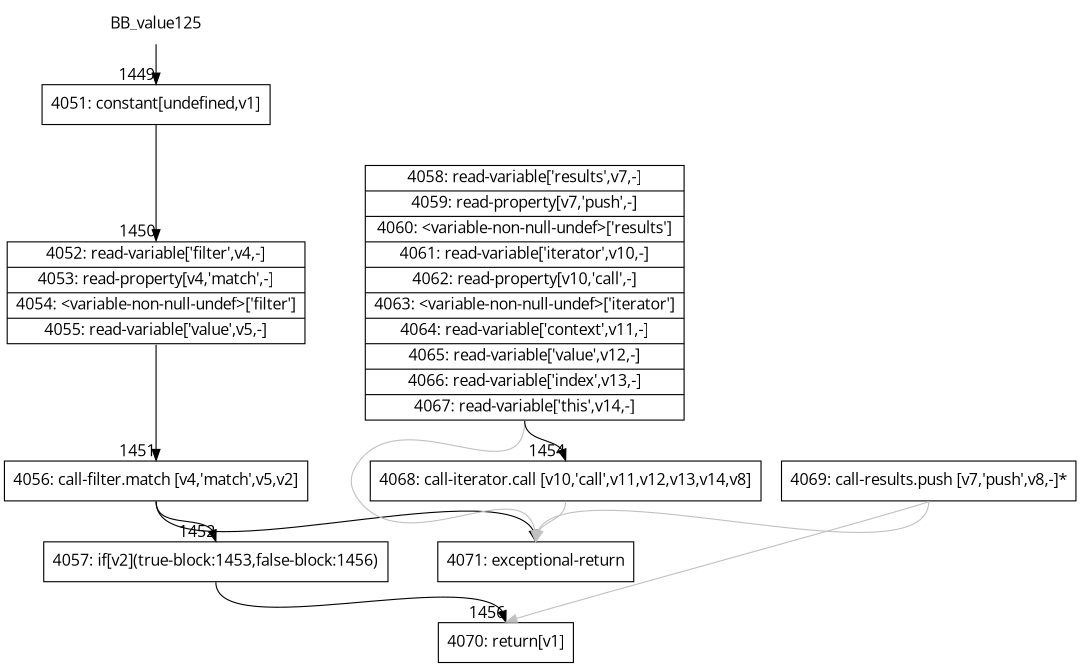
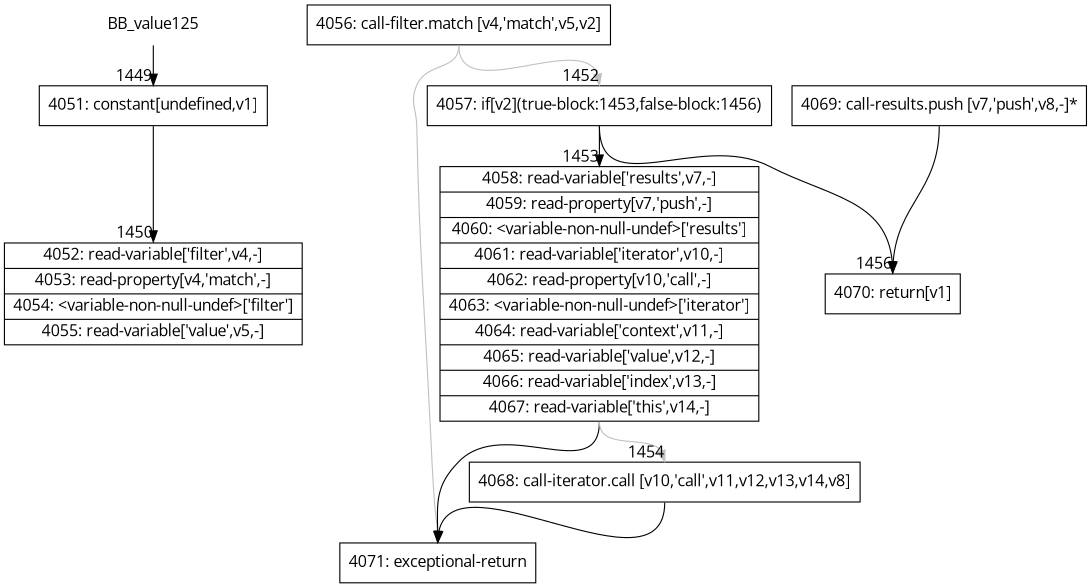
edge "4057: if[v2](true-block:1453,false-block:1456)" -> "4058: read-variable['results',v7,-]": added
edge "4052: read-variable['filter',v4,-]" -> "4056: call-filter.match [v4,'match',v5,v2]": removed
edge "4058: read-variable['results',v7,-]" -> "4068: call-iterator.call [v10,'call',v11,v12,v13,v14,v8]": color black -> gray
edge "4058: read-variable['results',v7,-]" -> "4071: exceptional-return": color gray -> black
edge "4068: call-iterator.call [v10,'call',v11,v12,v13,v14,v8]" -> "4071: exceptional-return": color gray -> black
edge "4056: call-filter.match [v4,'match',v5,v2]" -> "4057: if[v2](true-block:1453,false-block:1456)": color black -> gray
edge "4056: call-filter.match [v4,'match',v5,v2]" -> "4071: exceptional-return": color black -> gray
edge "4069: call-results.push [v7,'push',v8,-]*" -> "4071: exceptional-return": removed
edge "4069: call-results.push [v7,'push',v8,-]*" -> "4070: return[v1]": color gray -> black
